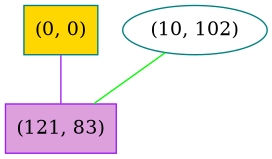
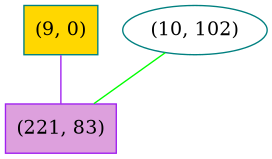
node "(0, 0)": label "(0, 0)" -> "(9, 0)"
node "(121, 83)": label "(121, 83)" -> "(221, 83)"
